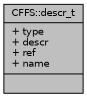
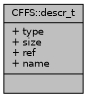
node "CFFS::descr_t": text "+ descr" -> "+ size"
